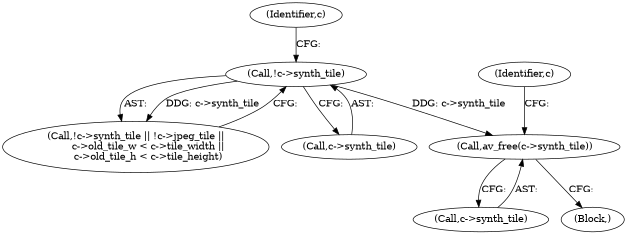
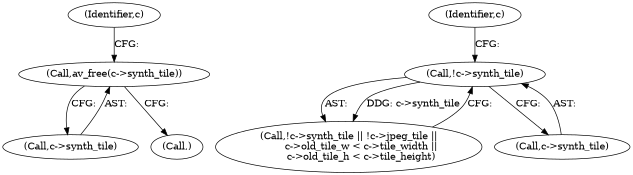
edge "(Call,!c->synth_tile)" -> "(Call,av_free(c->synth_tile))": removed, label "DDG: c->synth_tile"
node "(Block,)": label "(Block,)" -> "(Call,)"
